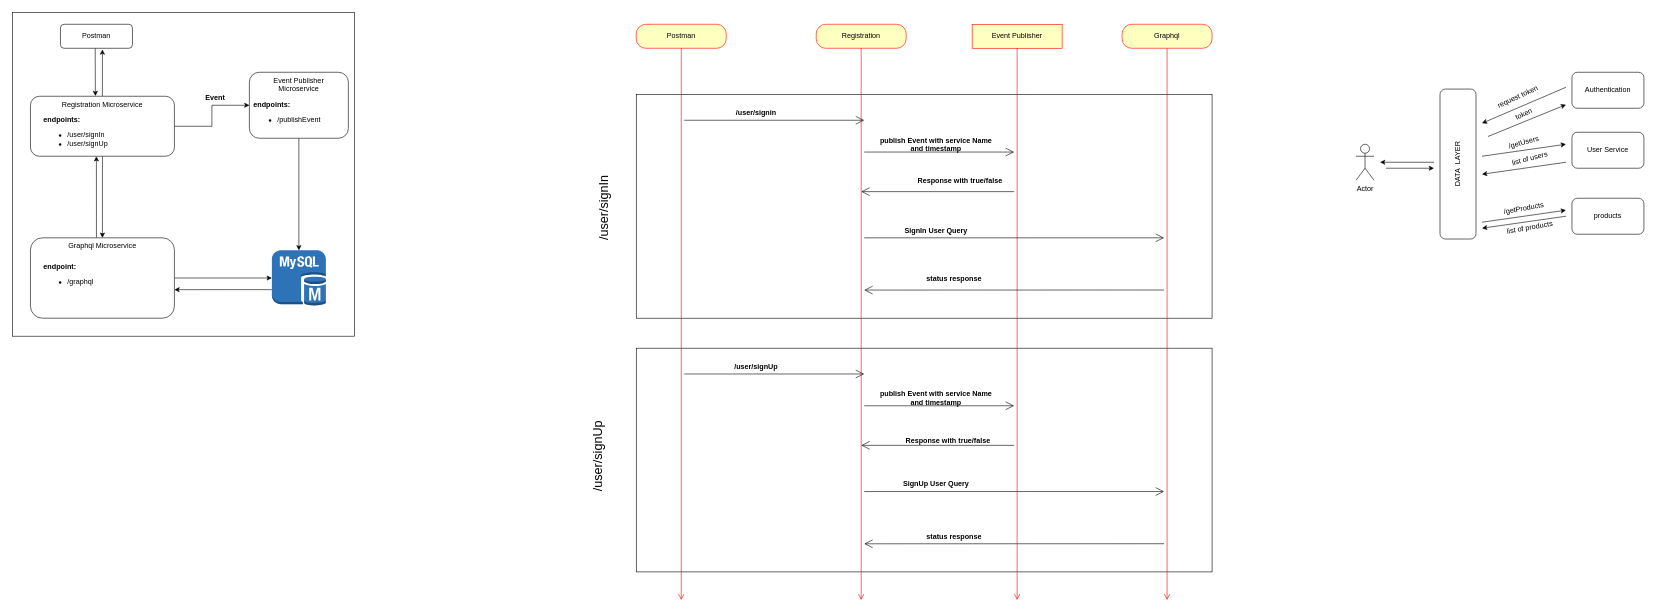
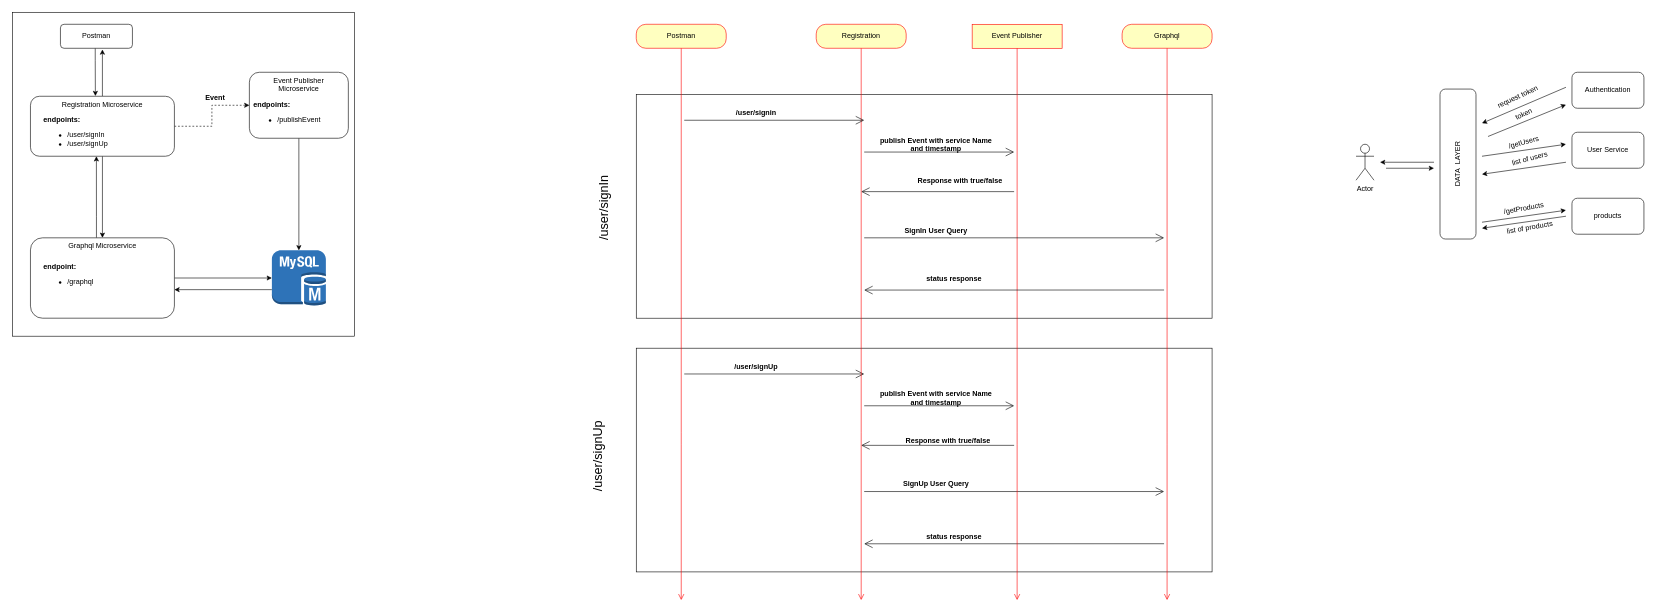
edge "Registration Microservice" -> "Event Publisher Microservice": style solid -> dashed
